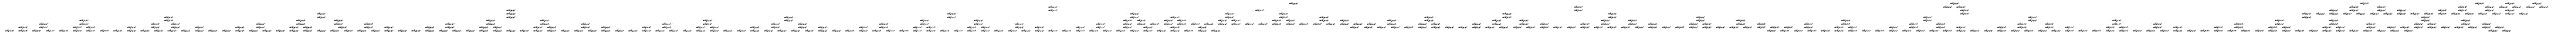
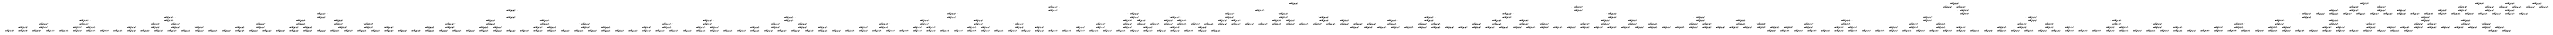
node "Node{data=[5285, 5285]}": removed
